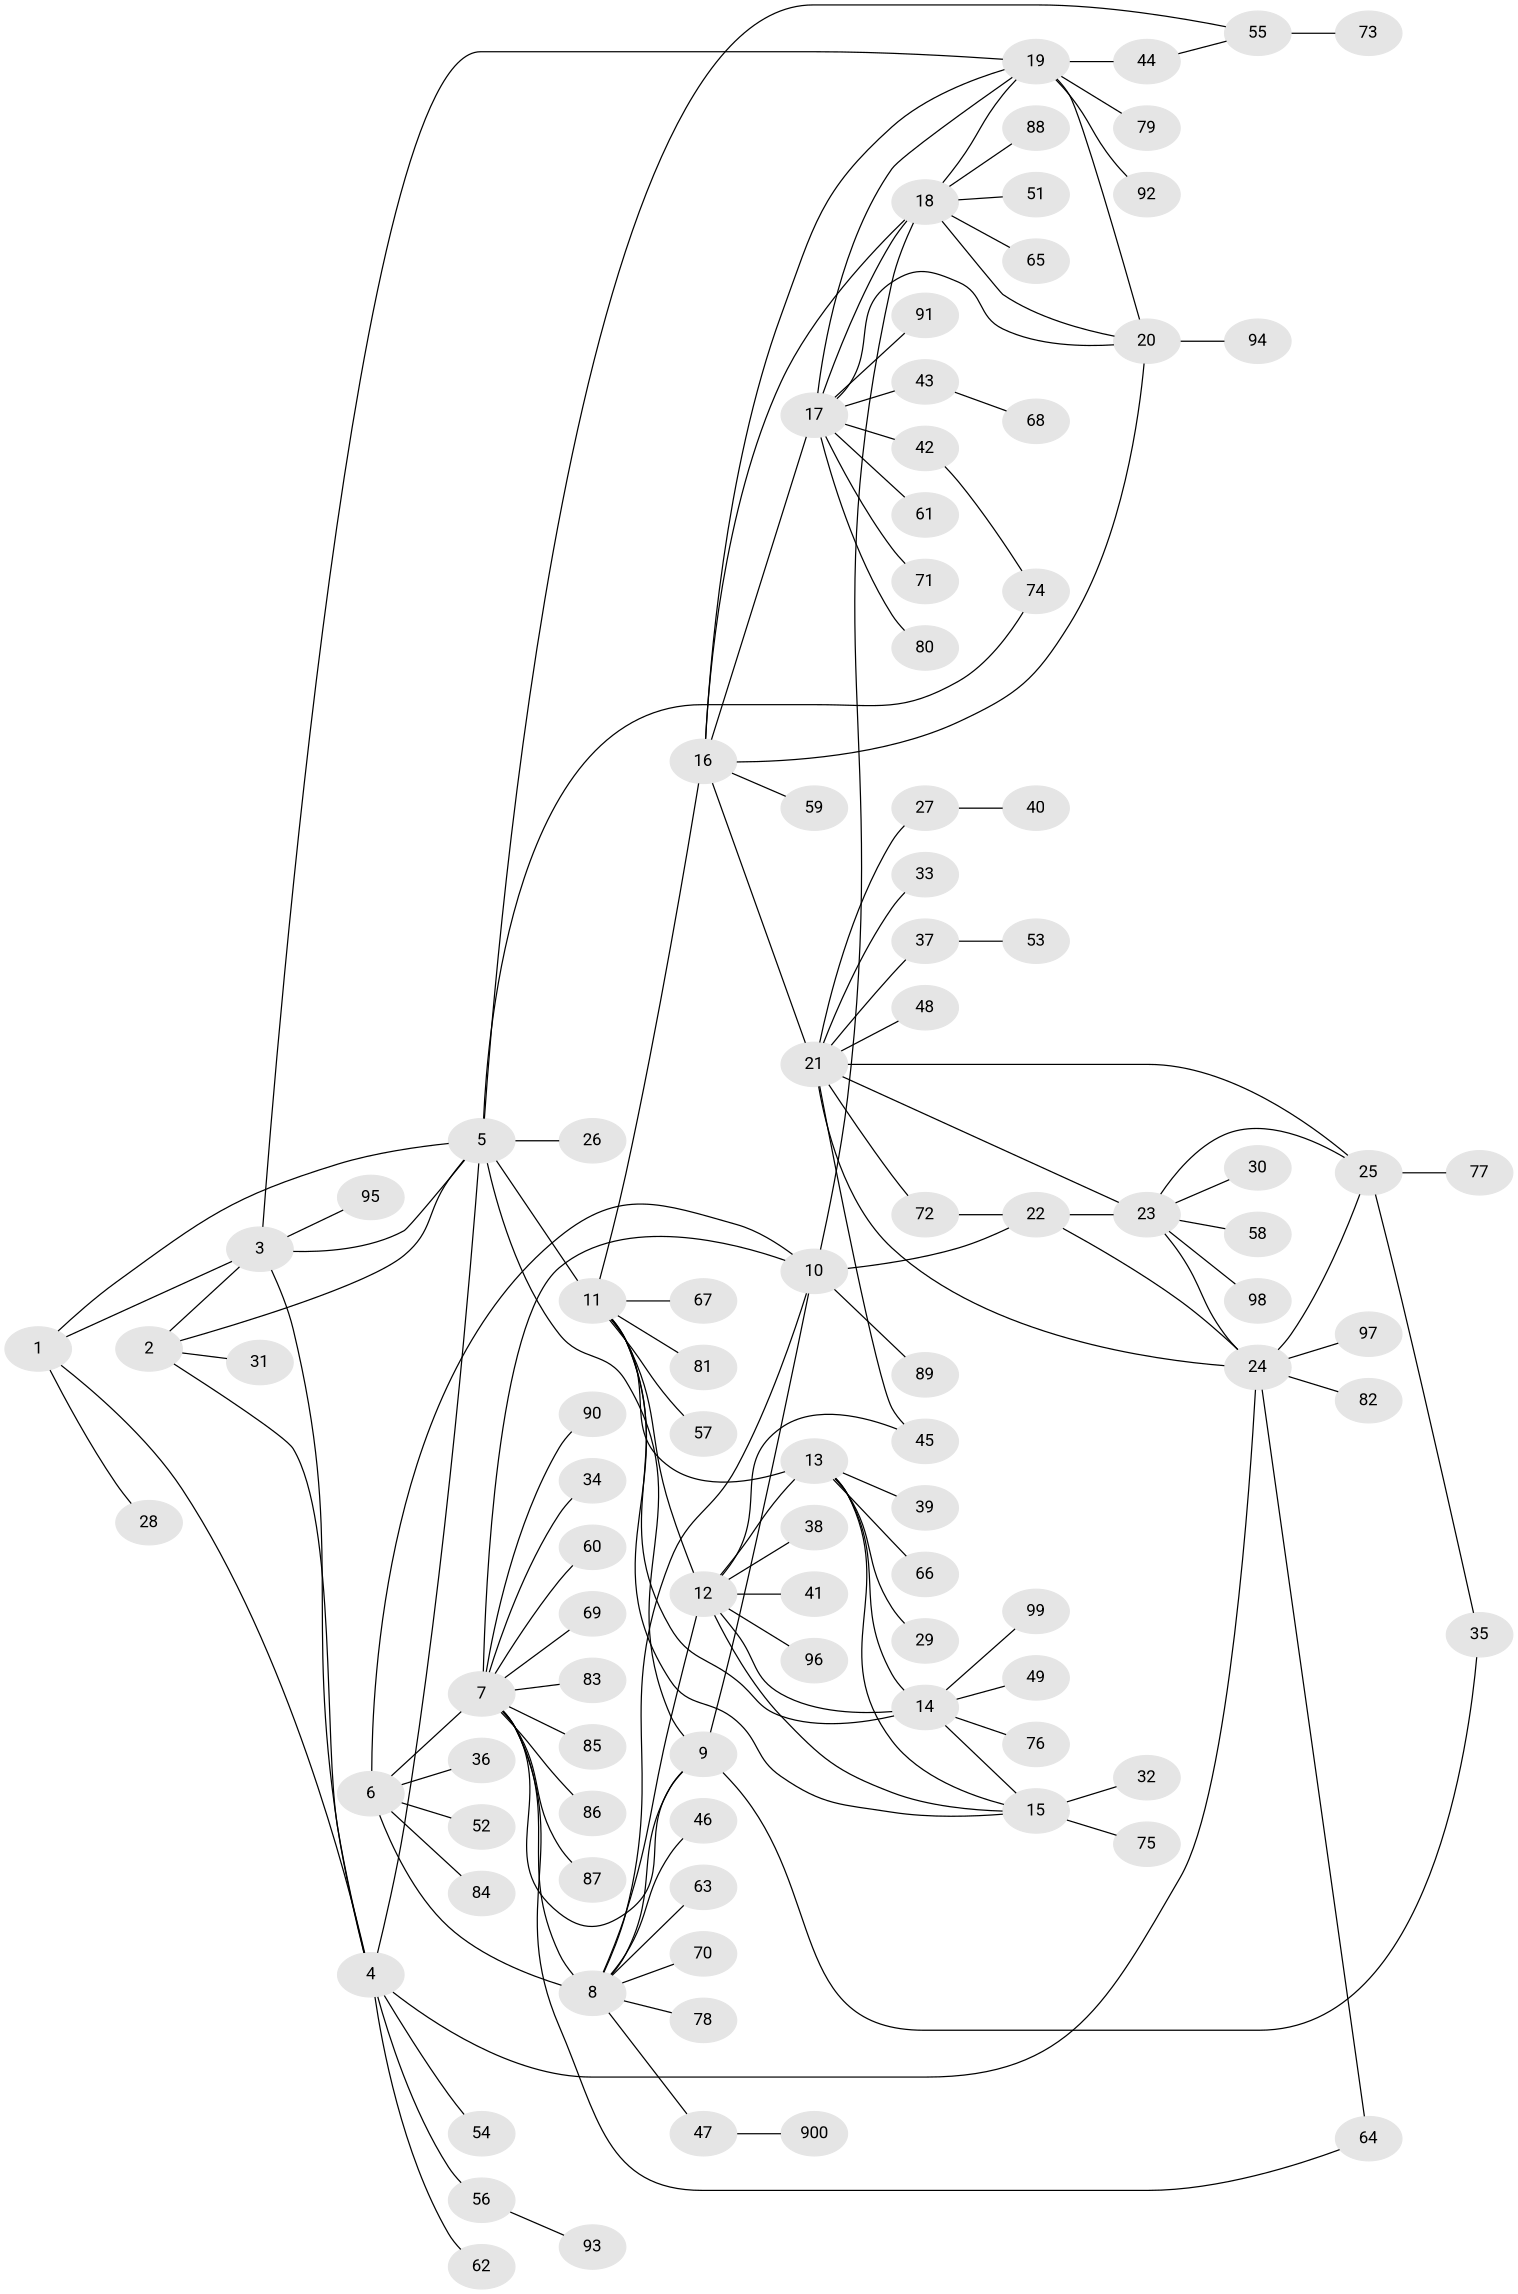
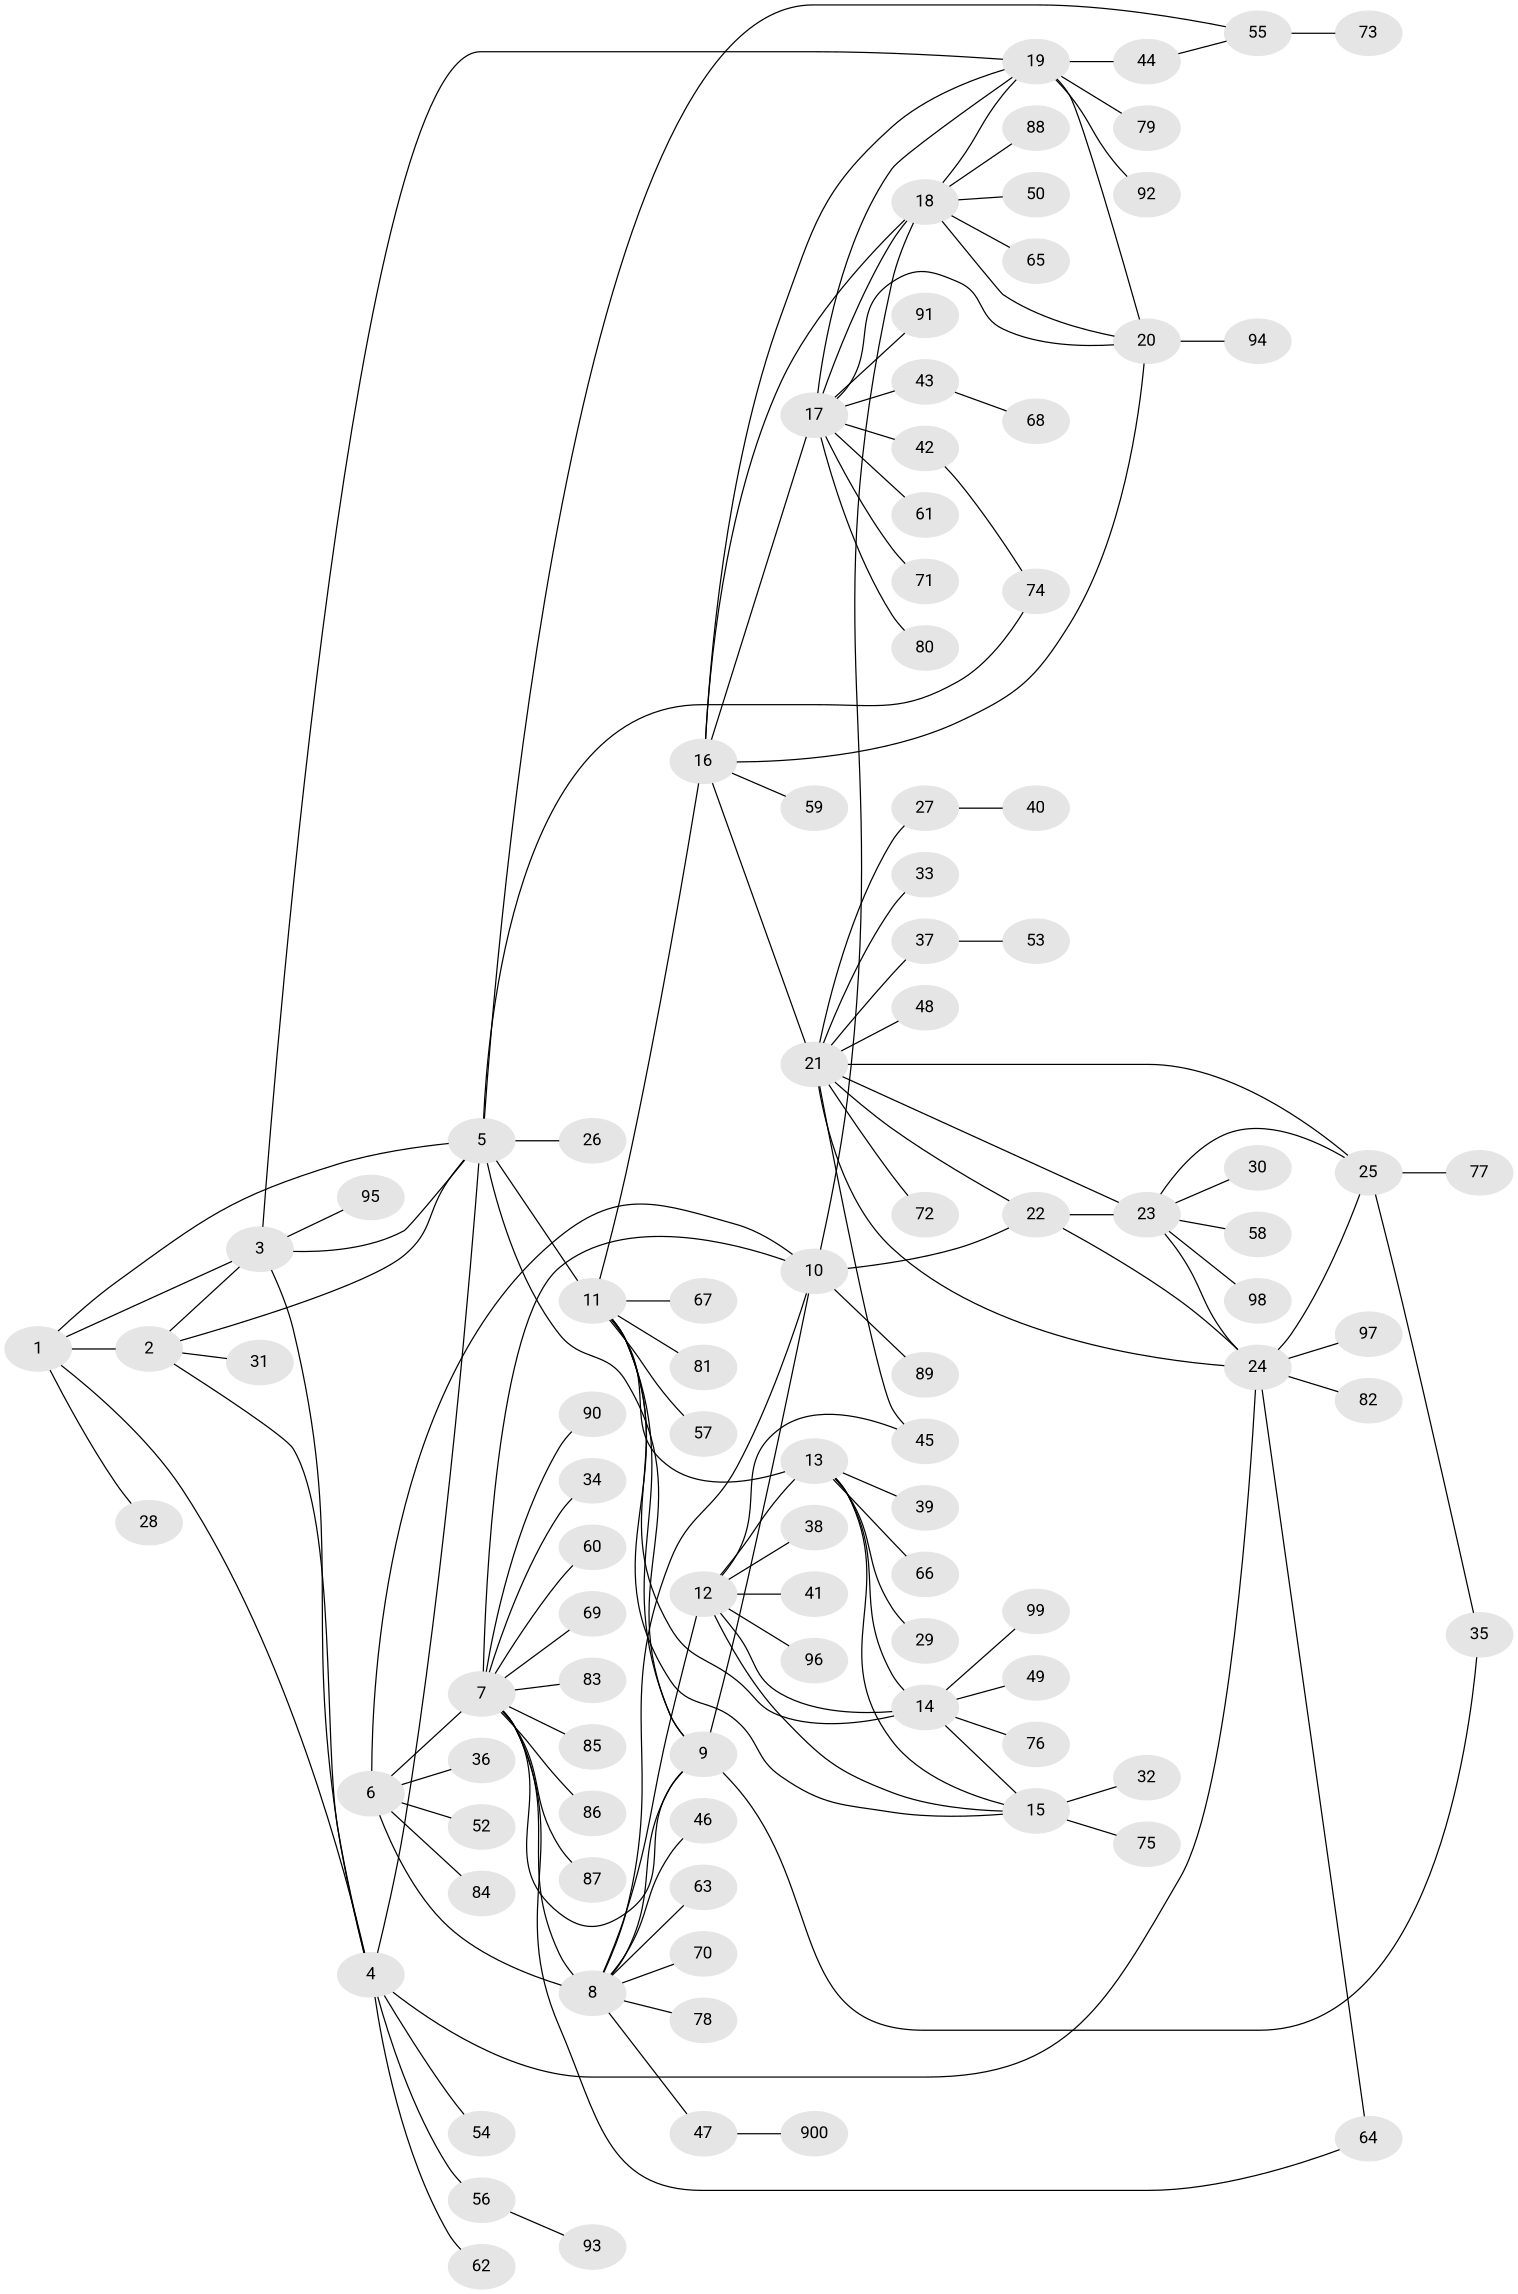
node "51": label "51" -> "50"
edge "72" -- "22": now "21" -- "22"
edge "1" -- "2": added
edge "11" -- "12": now "11" -- "9"
